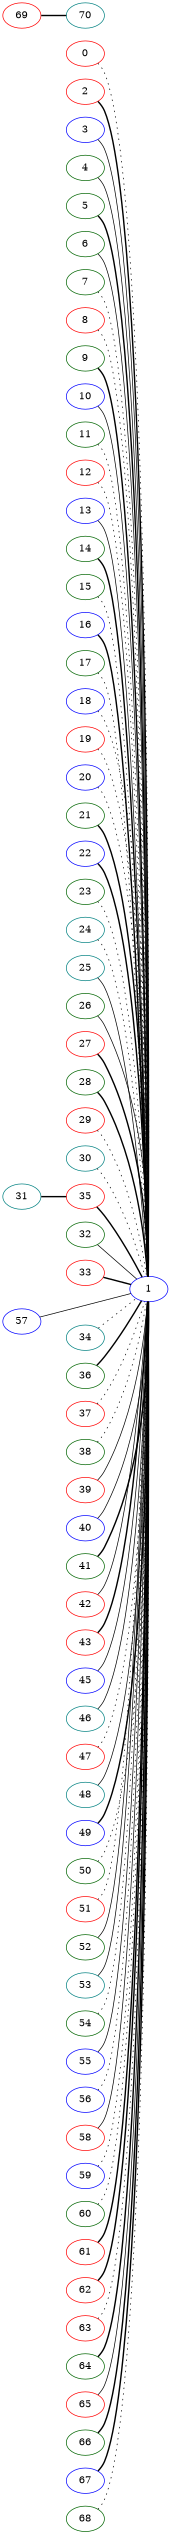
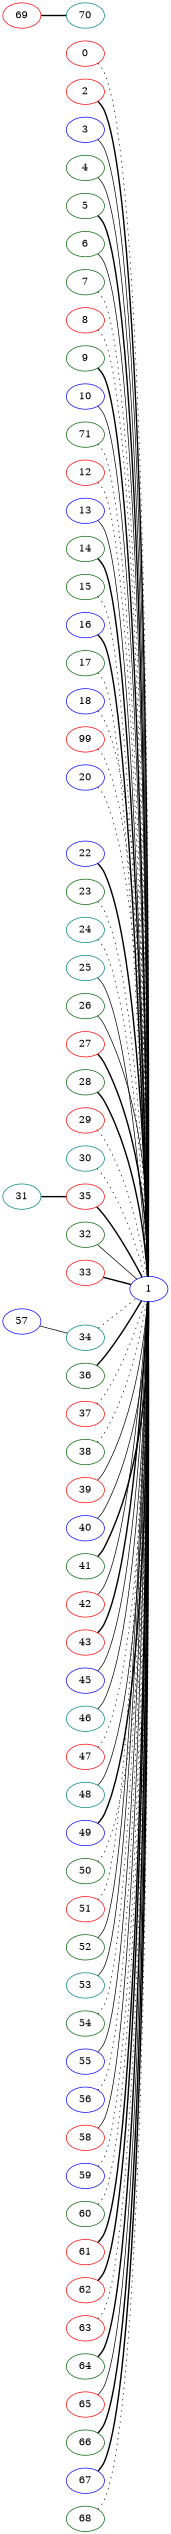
node "11": label "11" -> "71"
node "19": label "19" -> "99"
node "21": removed
edge "1" -- "57": now "34" -- "57"
